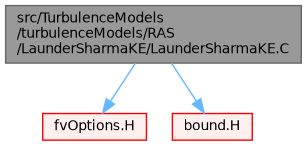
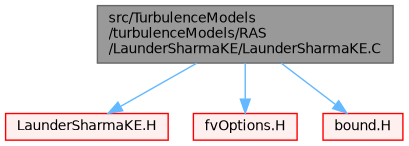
node "LaunderSharmaKE.H": added
